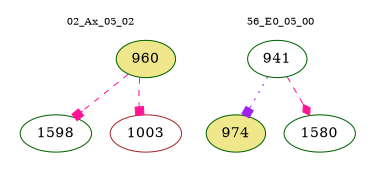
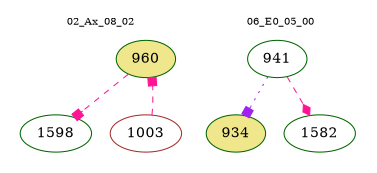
cluster "02_Ax_05_02": label "02_Ax_05_02" -> "02_Ax_08_02"
cluster "56_E0_05_00": label "56_E0_05_00" -> "06_E0_05_00"
edge "960" -> "1003": reversed
node "974": label "974" -> "934"
node "1580": label "1580" -> "1582"
